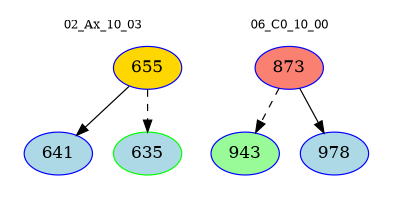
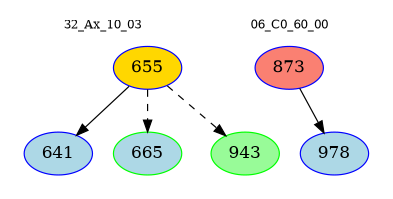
cluster "02_Ax_10_03": label "02_Ax_10_03" -> "32_Ax_10_03"
cluster "06_C0_10_00": label "06_C0_10_00" -> "06_C0_60_00"
edge "873" -> "943": now "655" -> "943"
node "635": label "635" -> "665"
node "943": color blue -> green
